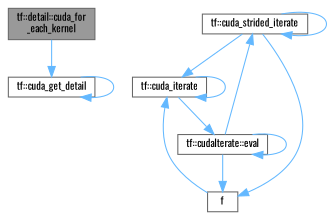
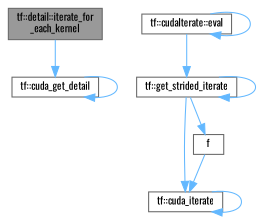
node "tf::detail::cuda_for _each_kernel": label "tf::detail::cuda_for _each_kernel" -> "tf::detail::iterate_for _each_kernel"
node "tf::cuda_strided_iterate": label "tf::cuda_strided_iterate" -> "tf::get_strided_iterate"
edge "tf::cuda_iterate" -> "tf::cudaIterate::eval": removed
edge "tf::cudaIterate::eval" -> "f": removed
